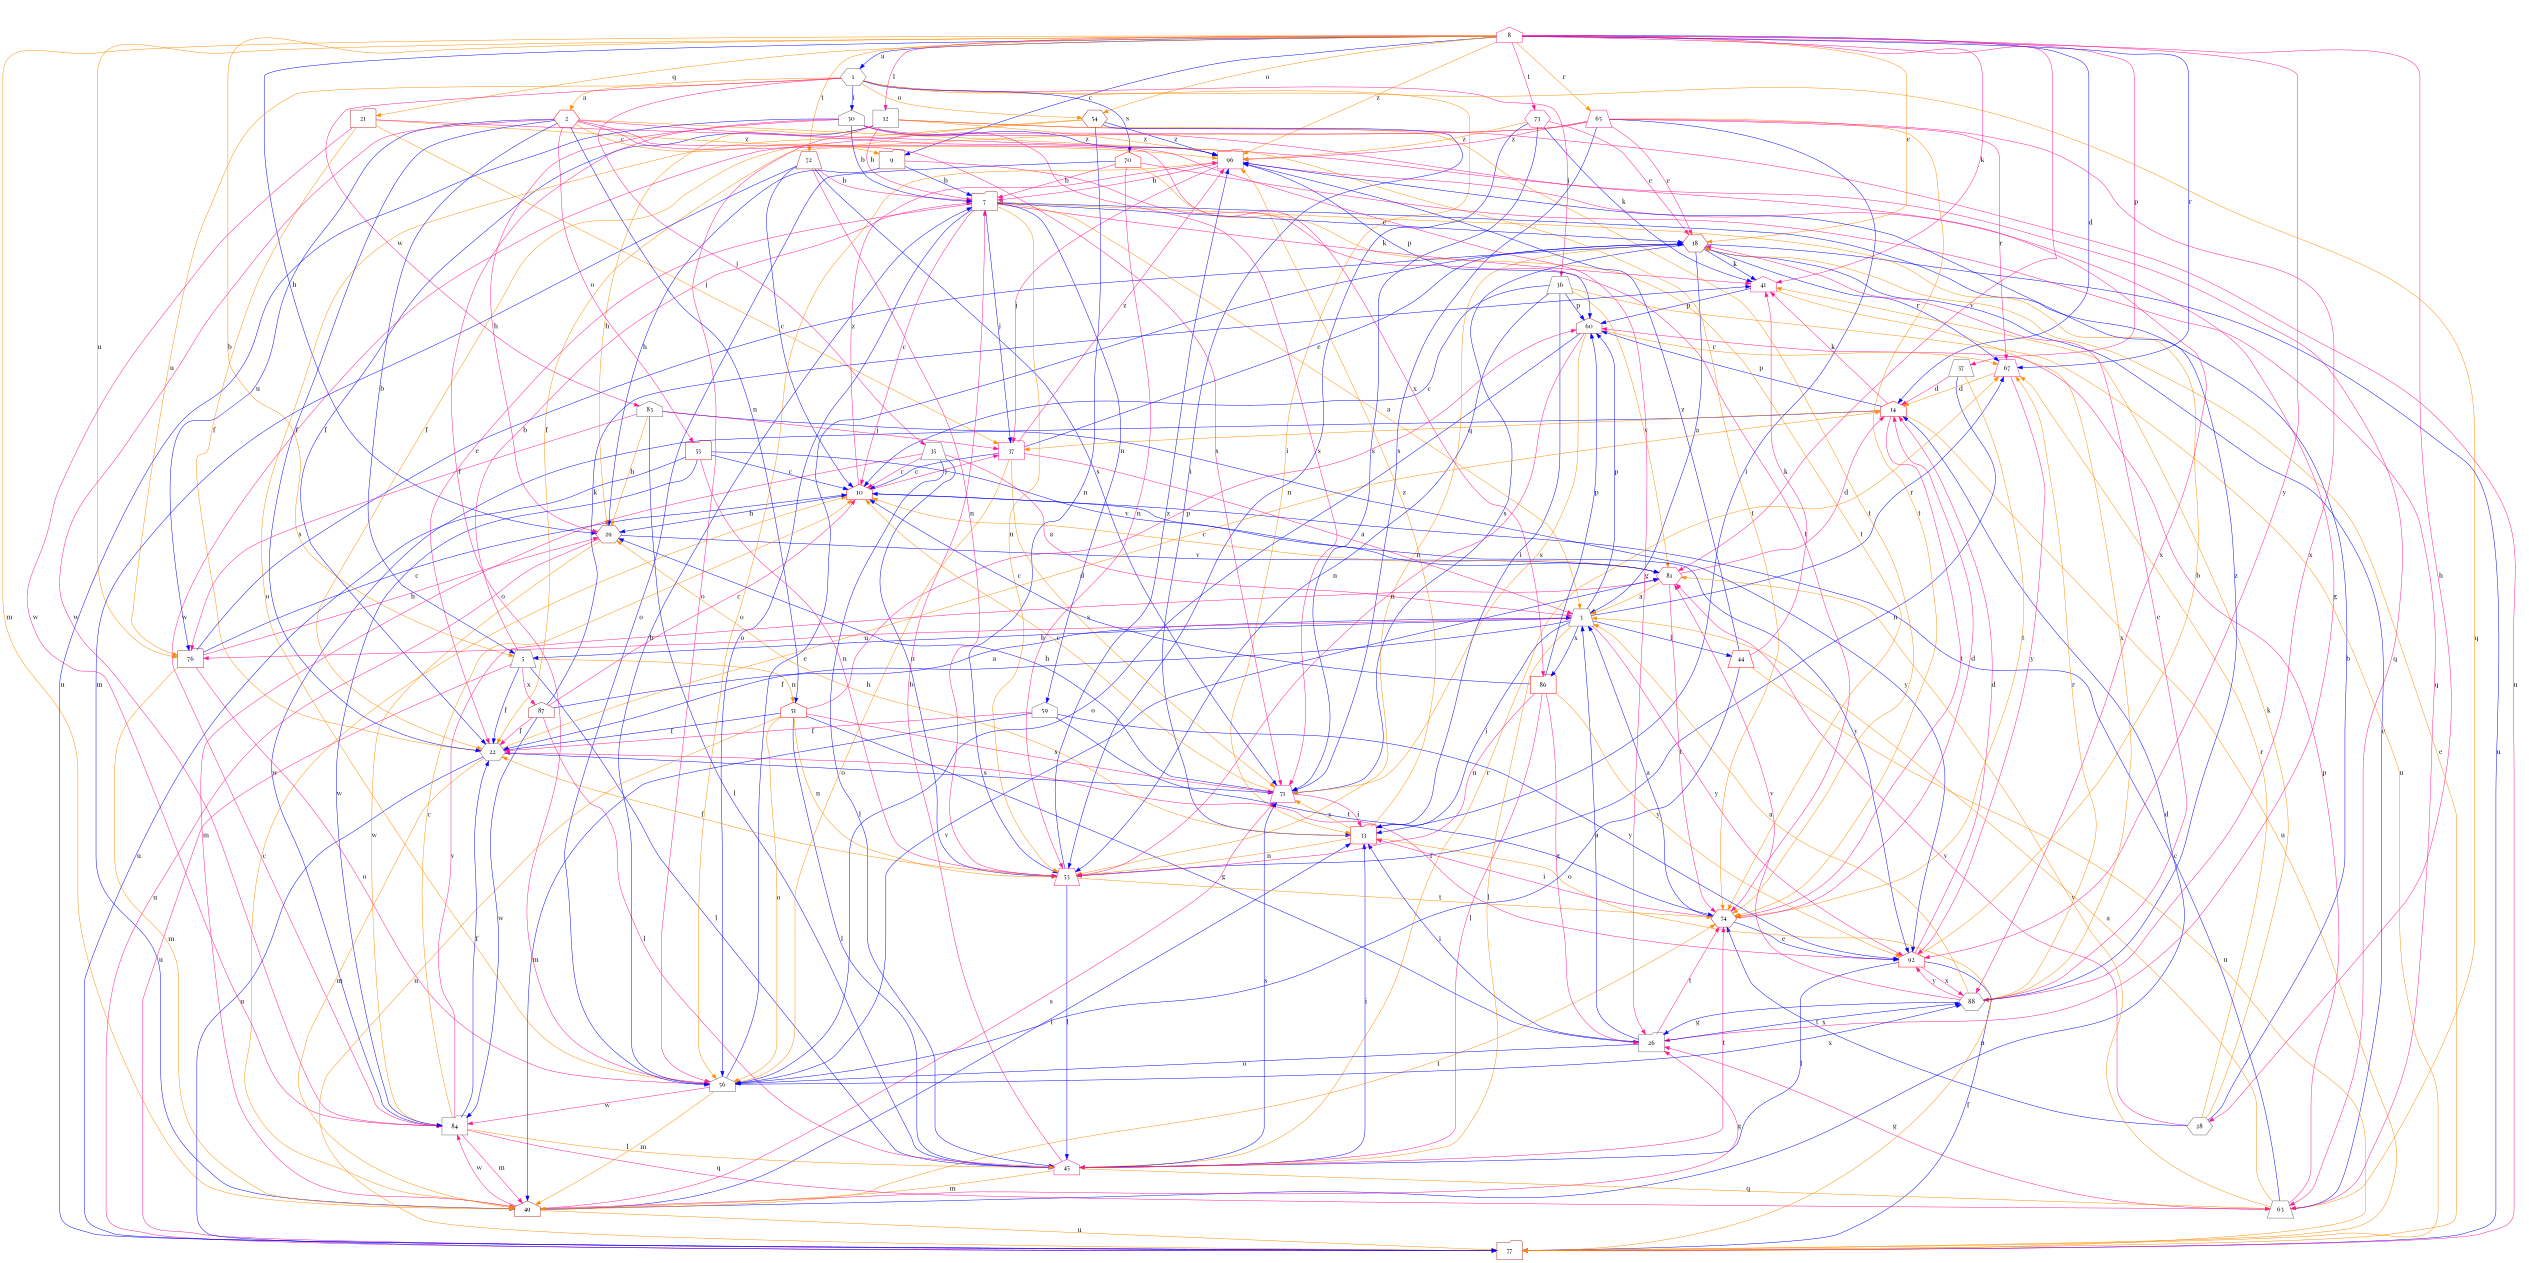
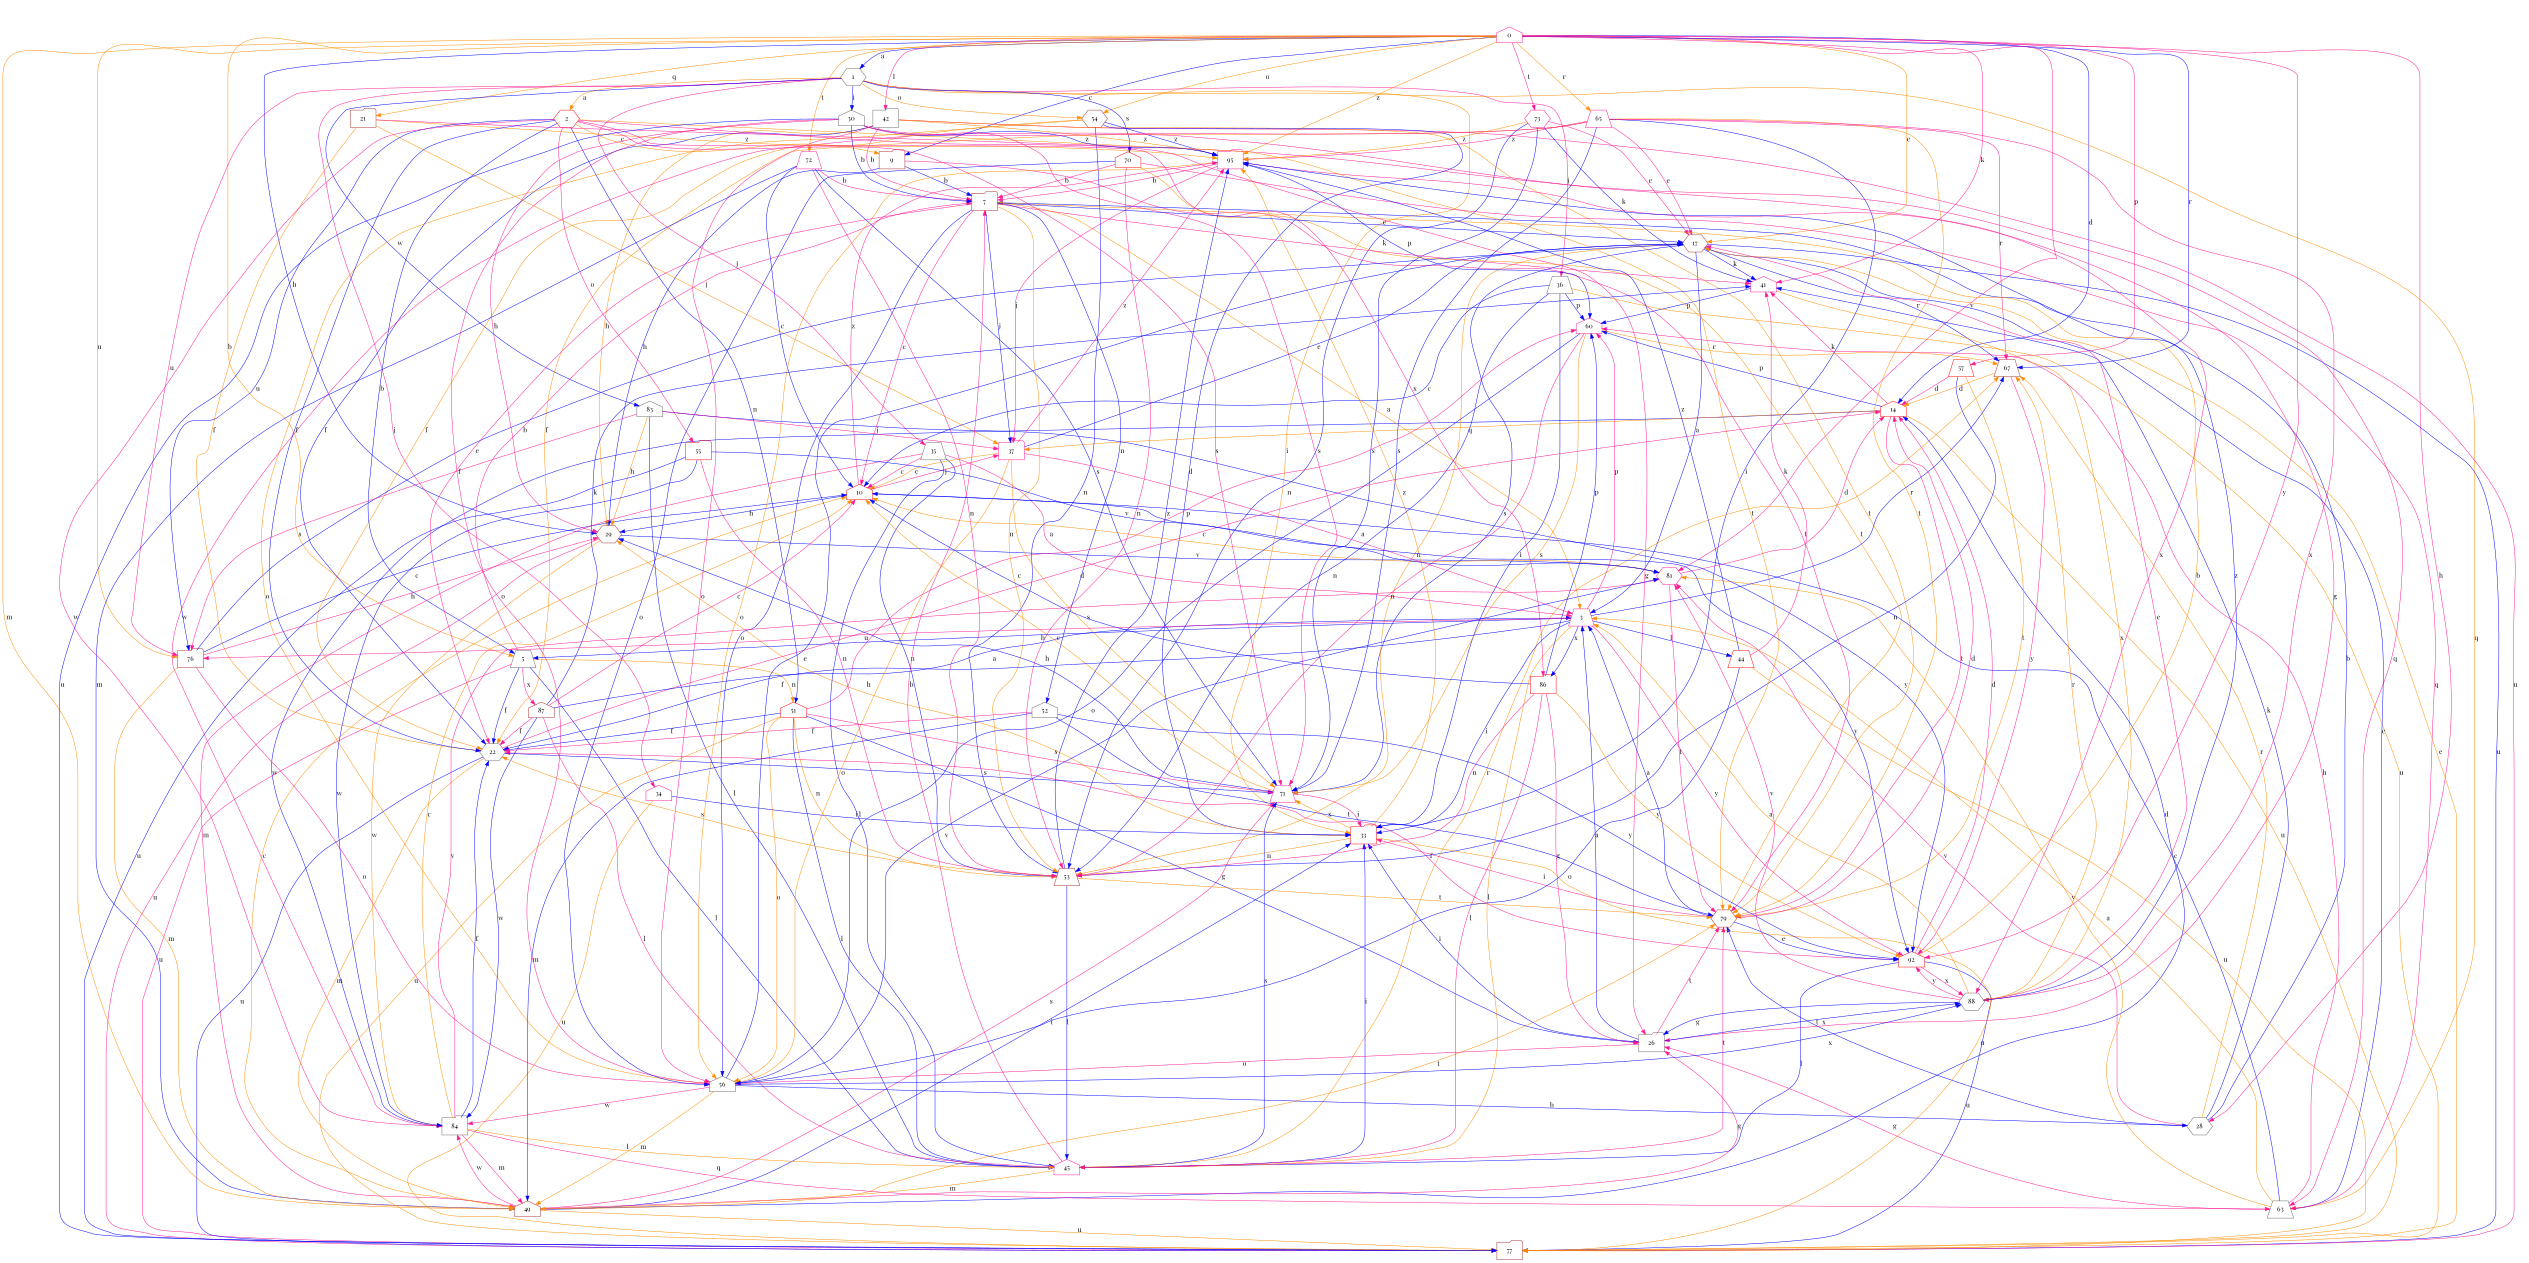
node "8": label "8" -> "0"
edge "1" -> "76": color darkorange -> deeppink
edge "1" -> "83": color deeppink -> blue
node "12": label "12" -> "42"
node "72": color brown -> deeppink
node "96": label "96" -> "95"
node "18": label "18" -> "17"
node "60": color brown -> deeppink
node "57": color gray40 -> red
node "67": color deeppink -> brown
edge "36" -> "81": removed, label "v"
edge "37" -> "10": color blue -> darkorange
edge "55" -> "10": removed, label "c"
edge "54" -> "33": label "i" -> "d"
edge "3" -> "60": color blue -> deeppink
edge "22" -> "14": color darkorange -> deeppink
edge "28" -> "41": color darkorange -> blue
edge "81" -> "3": removed, label "a"
node "3": color gray40 -> deeppink
edge "56" -> "7": now "56" -> "28"
edge "21" -> "84": removed, label "w"
node "59": label "59" -> "52"
edge "63" -> "60": label "p" -> "h"
node "34": added
edge "53" -> "22": label "f" -> "s"
node "53": color deeppink -> brown
node "74": label "74" -> "79"
edge "26" -> "56": color blue -> deeppink
edge "92" -> "77": label "f" -> "u"
edge "45" -> "63": removed, label "q"
